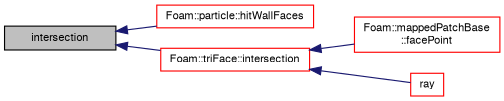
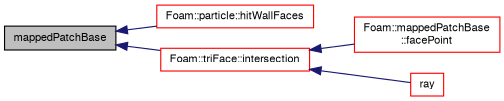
node "intersection": label "intersection" -> "mappedPatchBase"
